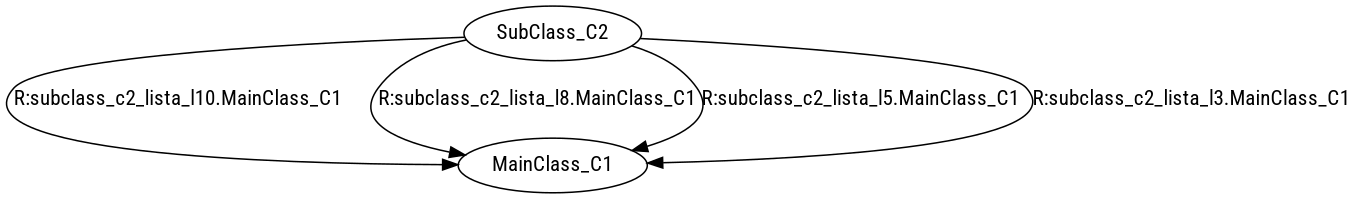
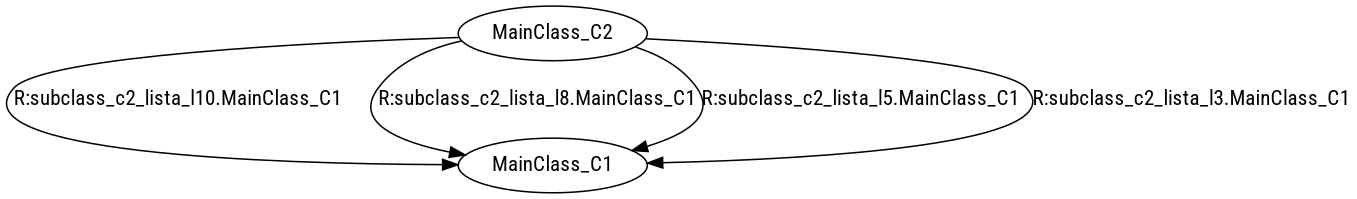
node "SubClass_C2": label "SubClass_C2" -> "MainClass_C2"
